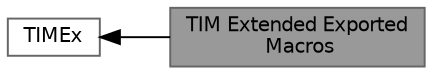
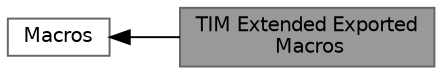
node "TIMEx": label "TIMEx" -> "Macros"
